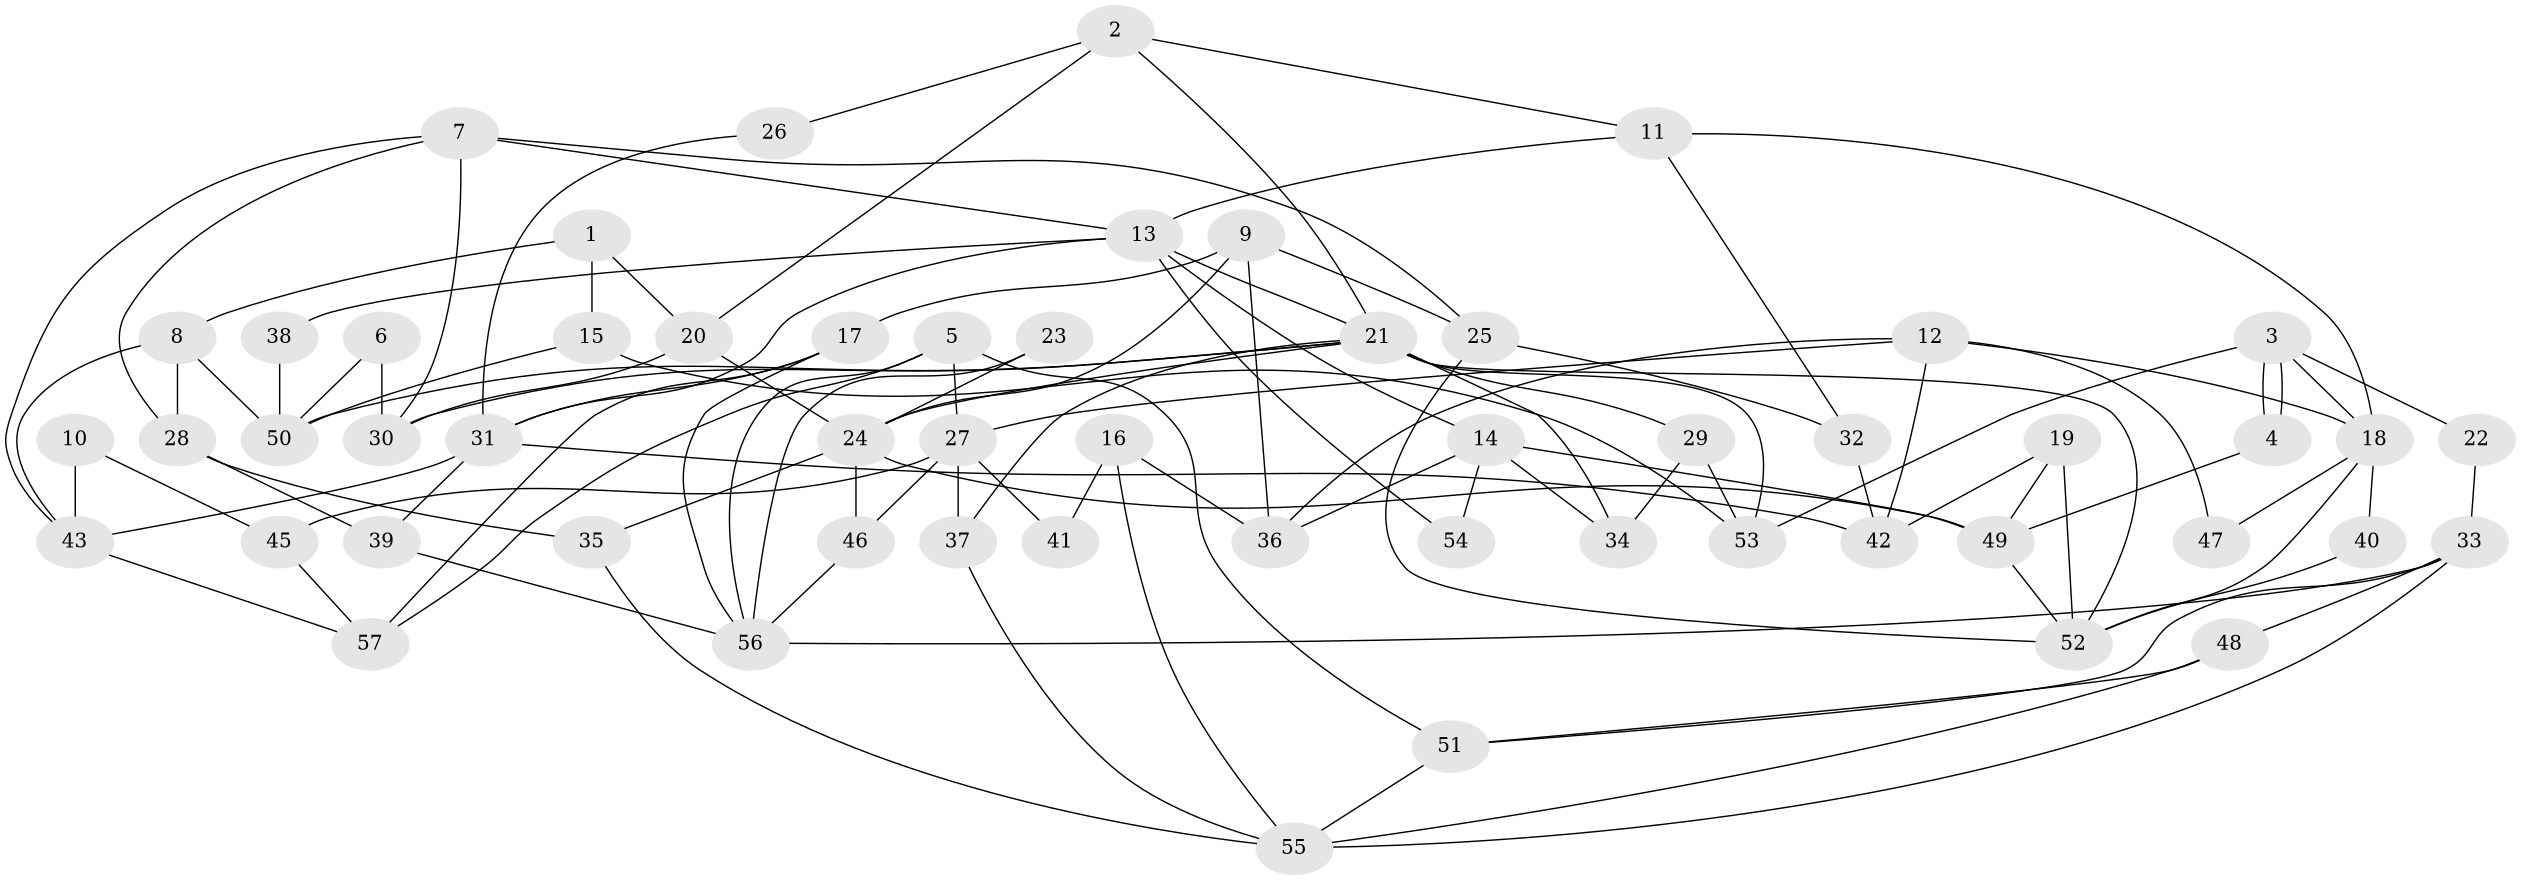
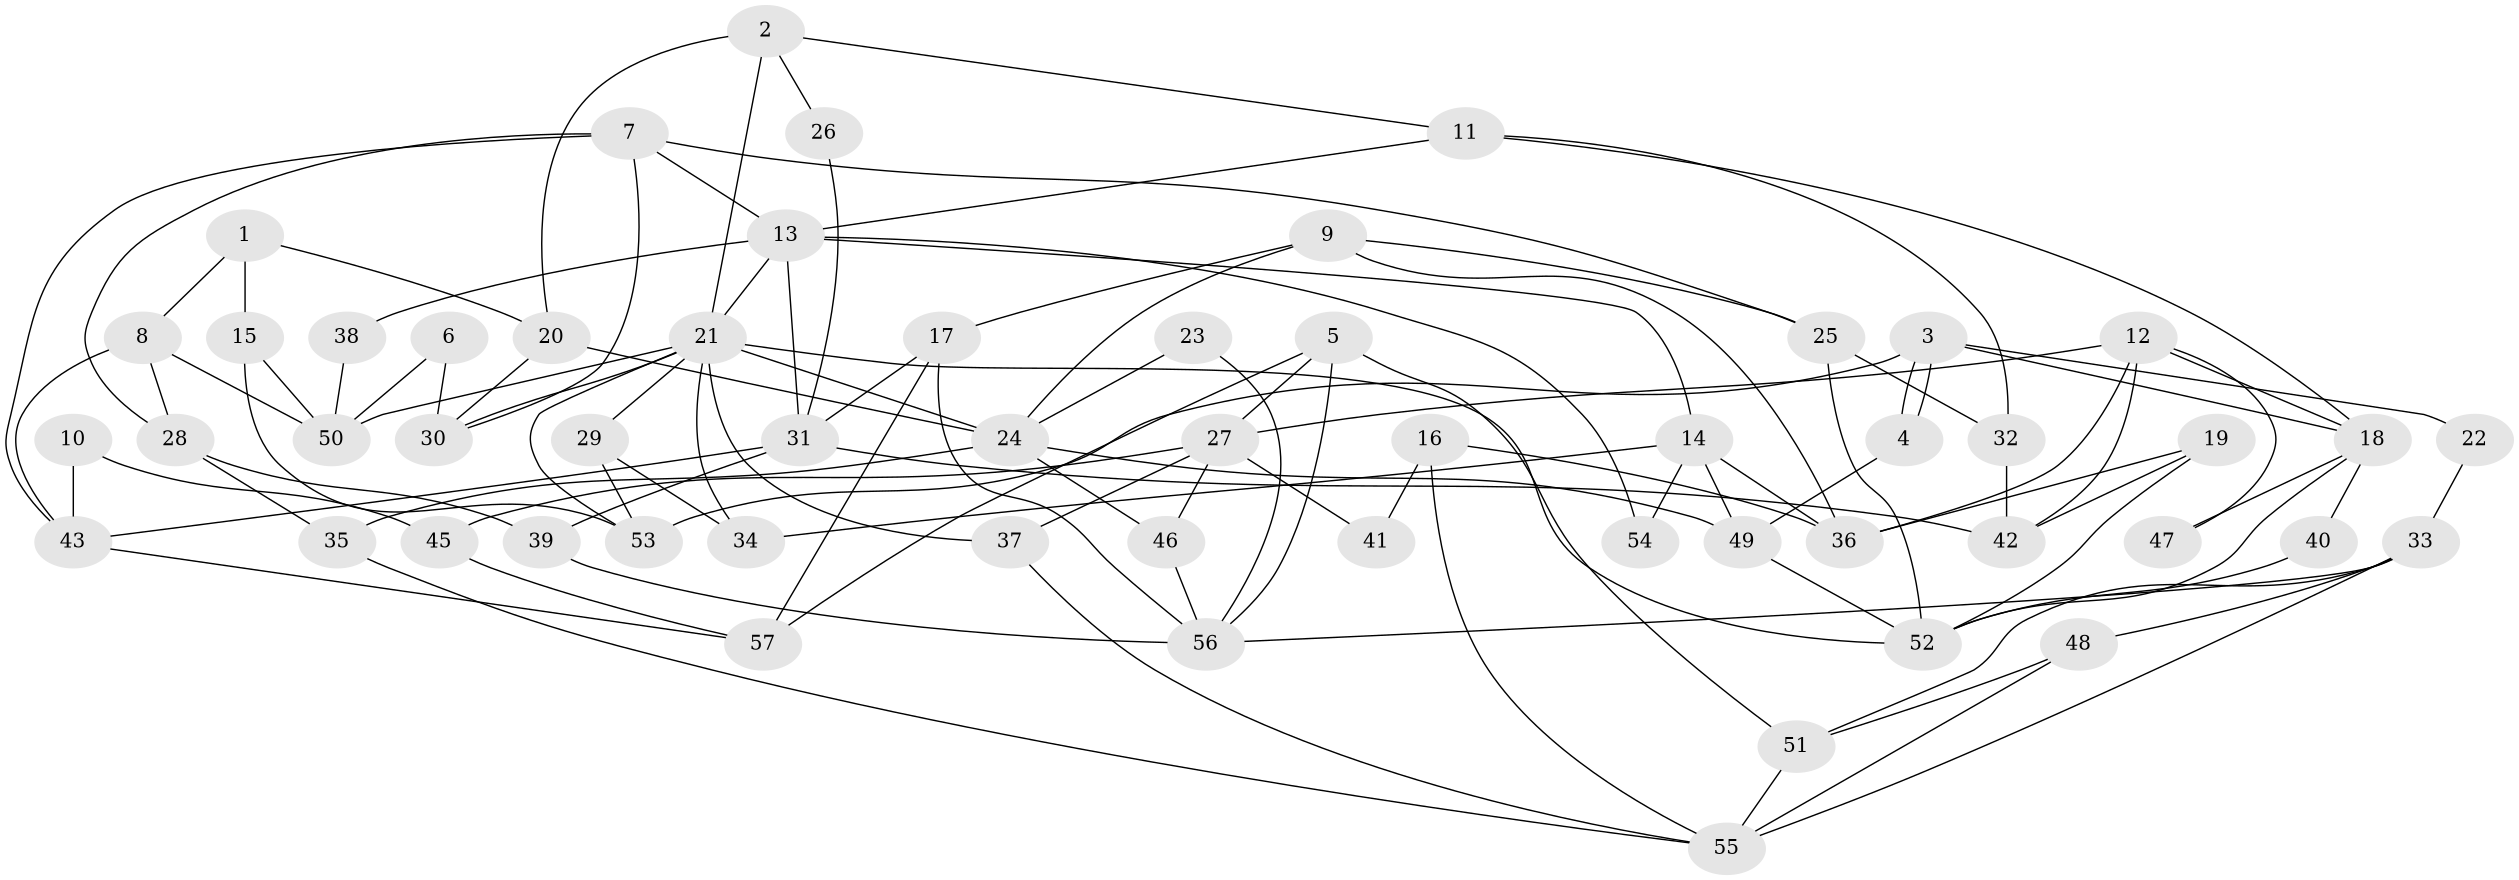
edge "19" -- "49": now "19" -- "36"
